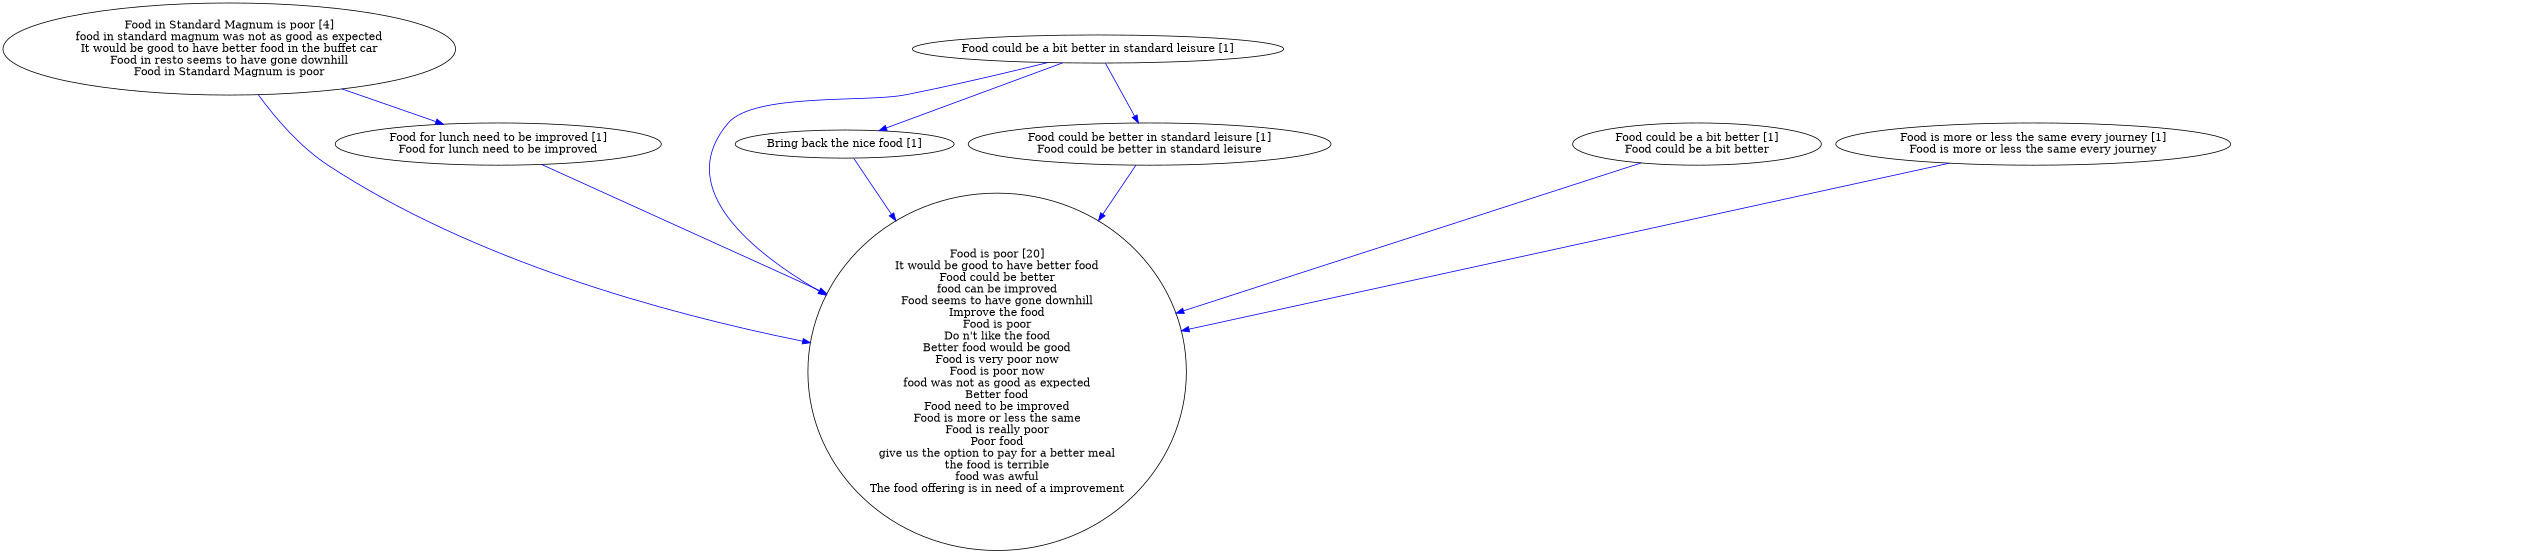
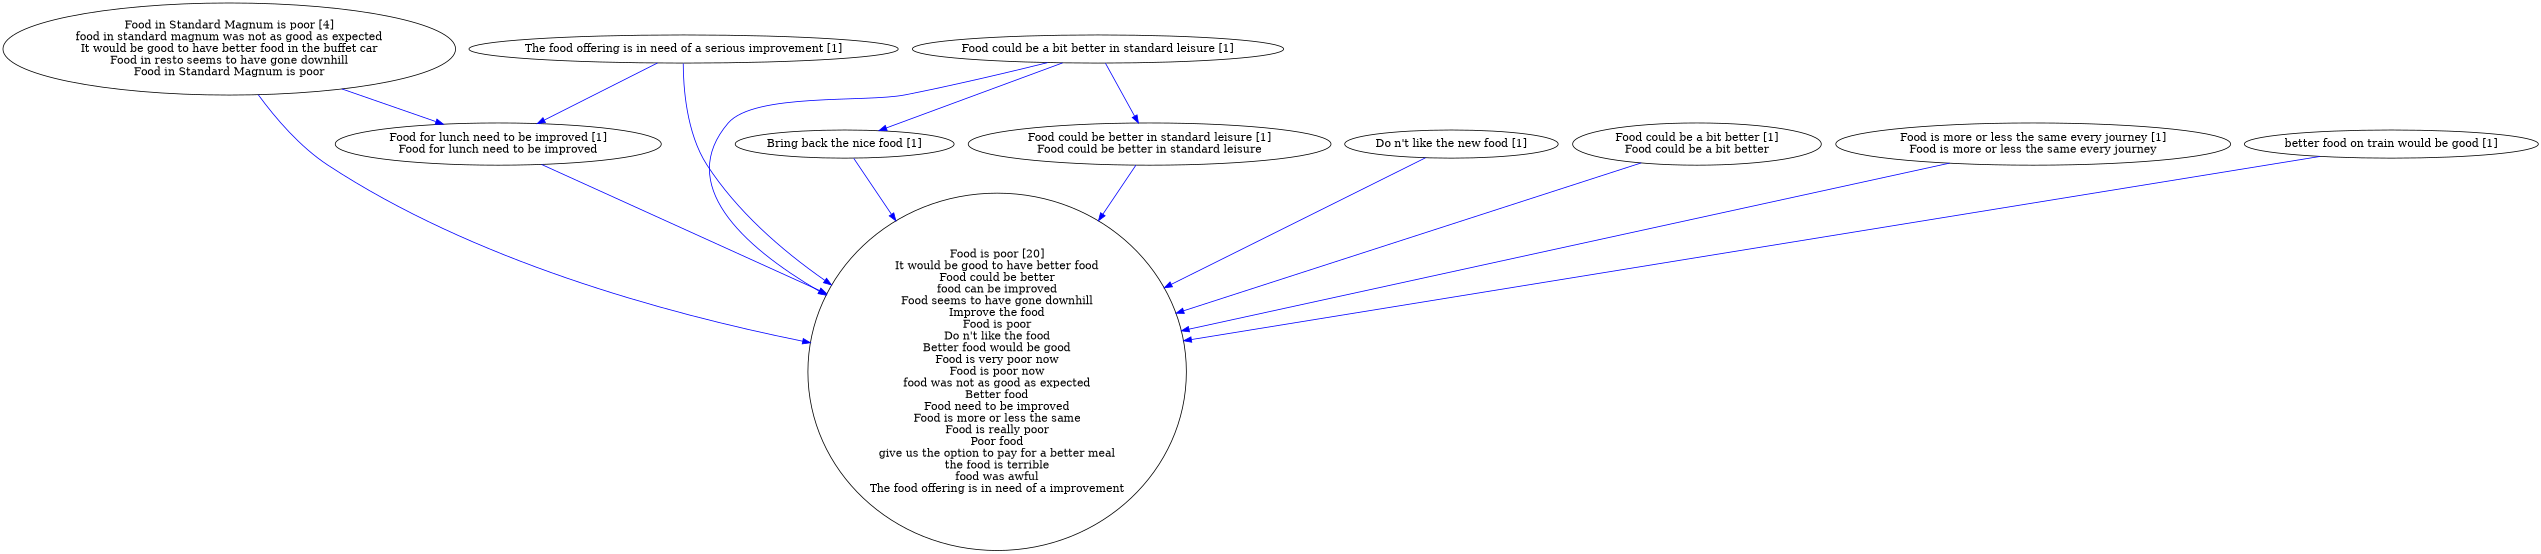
node "The food offering is in need of a serious improvement [1]": added
node "Do n't like the new food [1]": added
node "better food on train would be good [1]": added
